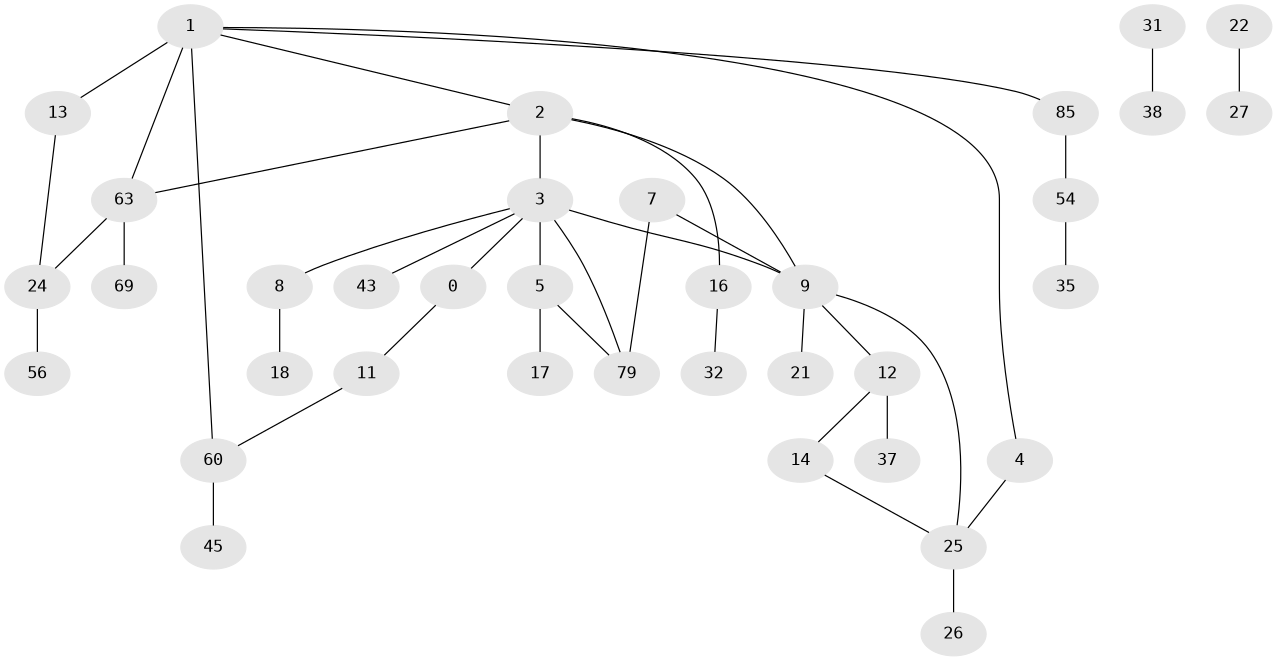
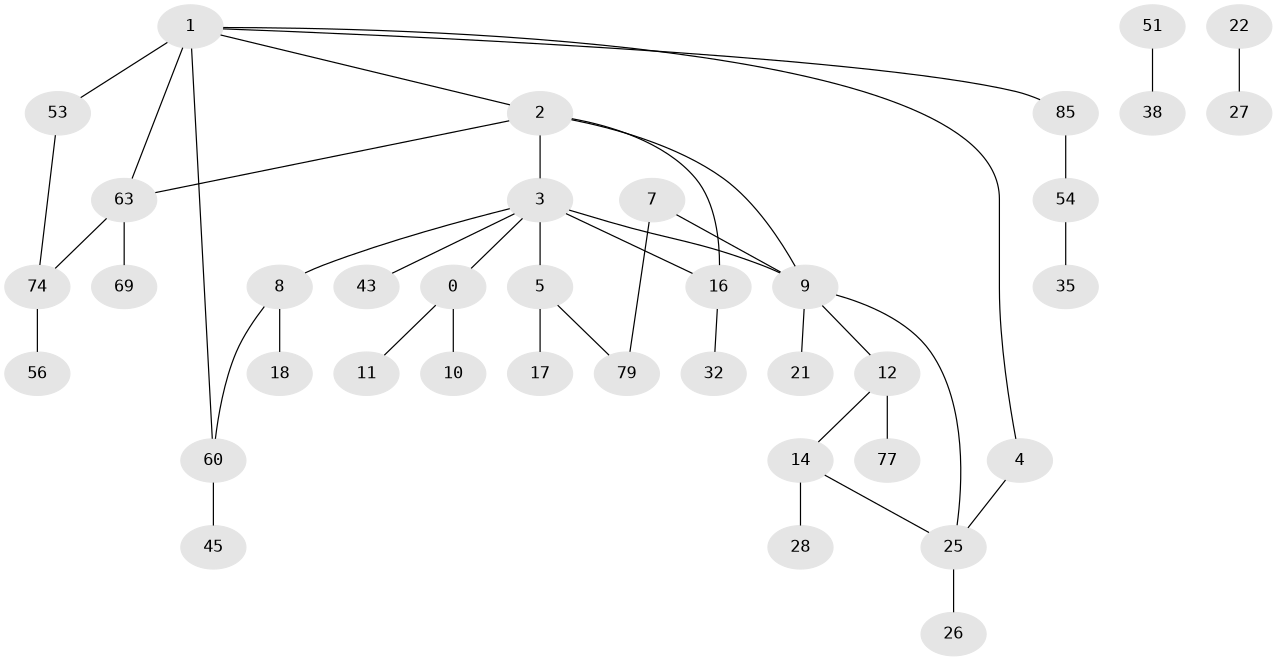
node "31": label "31" -> "51"
node "13": label "13" -> "53"
edge "3" -- "79": now "3" -- "16"
node "24": label "24" -> "74"
node "10": added
edge "11" -- "60": now "8" -- "60"
node "37": label "37" -> "77"
node "28": added
